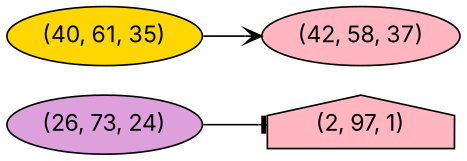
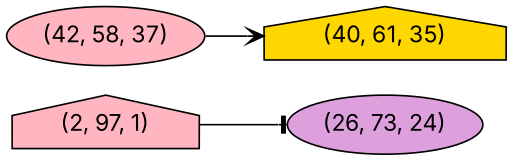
node "(40, 61, 35)": shape ellipse -> house
edge "(40, 61, 35)" -> "(42, 58, 37)": reversed
edge "(26, 73, 24)" -> "(2, 97, 1)": reversed
